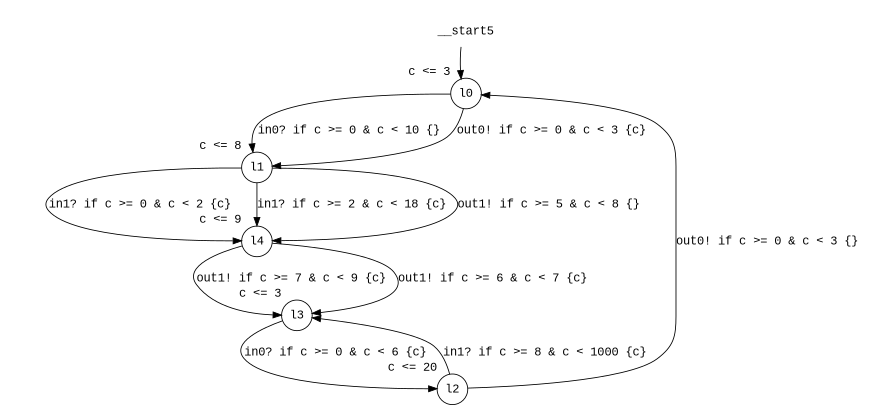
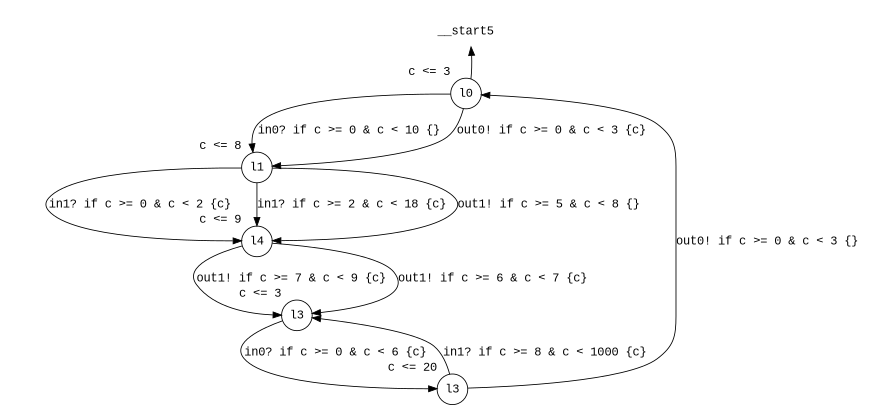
edge "__start5" -> "l0 c <= 3": reversed
node "l2 c <= 20": label "l2 c <= 20" -> "l3 c <= 20"
